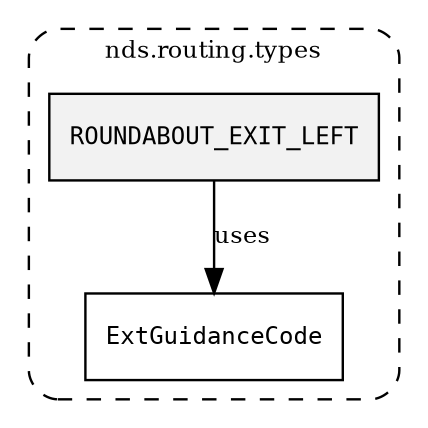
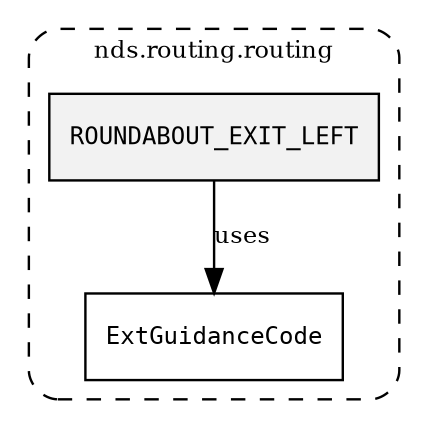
cluster "nds.routing.types": label "nds.routing.types" -> "nds.routing.routing"
